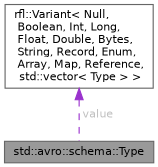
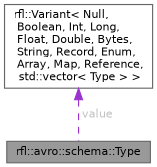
node "std::avro::schema::Type": label "std::avro::schema::Type" -> "rfl::avro::schema::Type"
